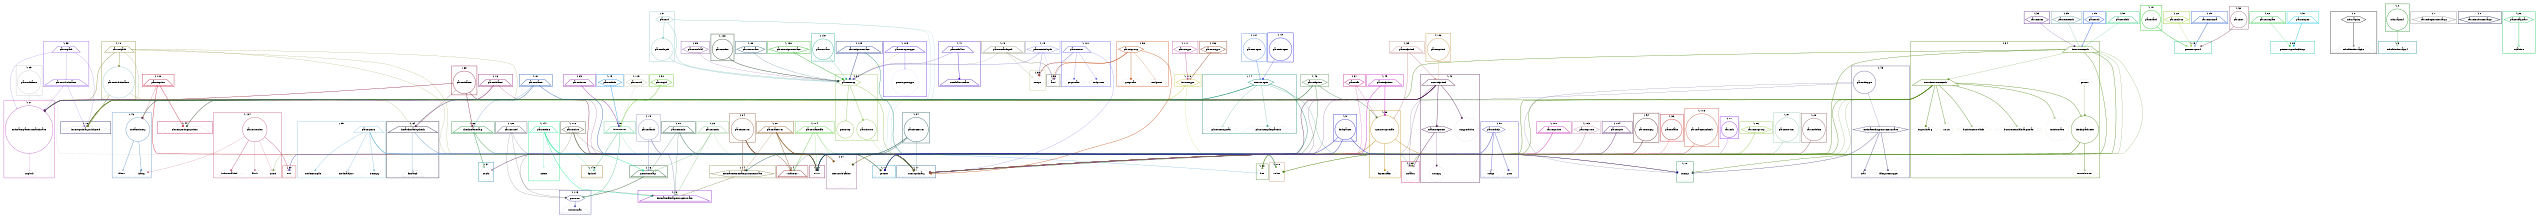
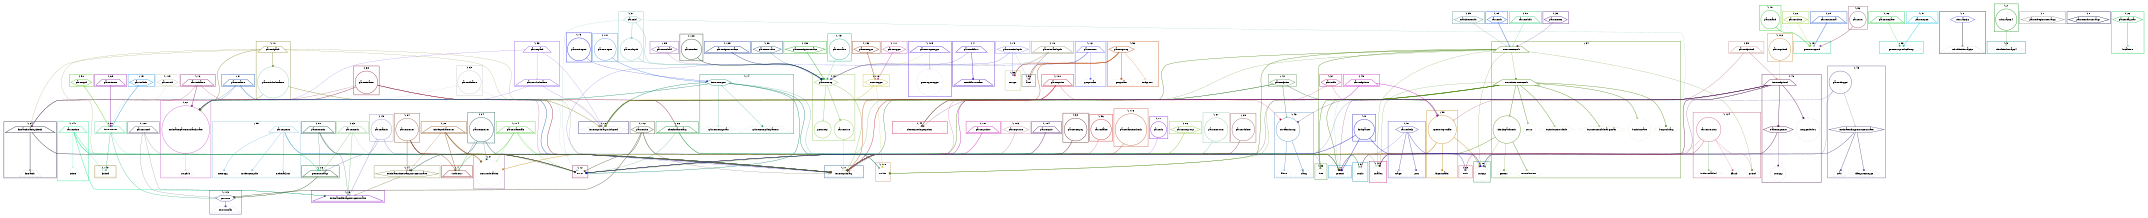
node "parse_execdir": label "parse_execdir" -> "match_execdir"
node "__bswap_32": color #000000 -> #4040e0
node "endpwent": removed
edge "getenv" -> "check_path_exit": reversed
edge "parse_name" -> "check_name_arg": removed
edge "parse_iname" -> "check_name_arg": arrowhead box -> odot
node "parse_anewer": label "parse_anewer" -> "mindepth_anewer"
edge "fnmatch_sanitycheck" -> "fnmatch": color #80c0e0 -> #000020
edge "fnmatch_sanitycheck" -> "error": color #4080c0 -> #000020
edge "parse_ignore_race" -> "strlen": now "insert_regex" -> "strlen"
edge "parse_version" -> "is_fts_enabled": color #c04060 -> #80c080
edge "parse_version" -> "isatty": now "parse_version" -> "gettext"
edge "parse_size" -> "get_num": style solid -> bold
